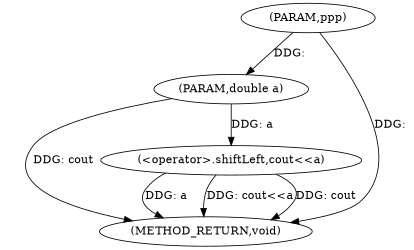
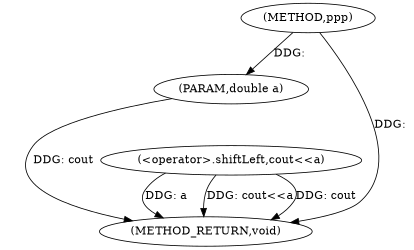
node "(PARAM,ppp)": label "(PARAM,ppp)" -> "(METHOD,ppp)"
edge "(PARAM,double a)" -> "(<operator>.shiftLeft,cout<<a)": removed, label "DDG: a"
